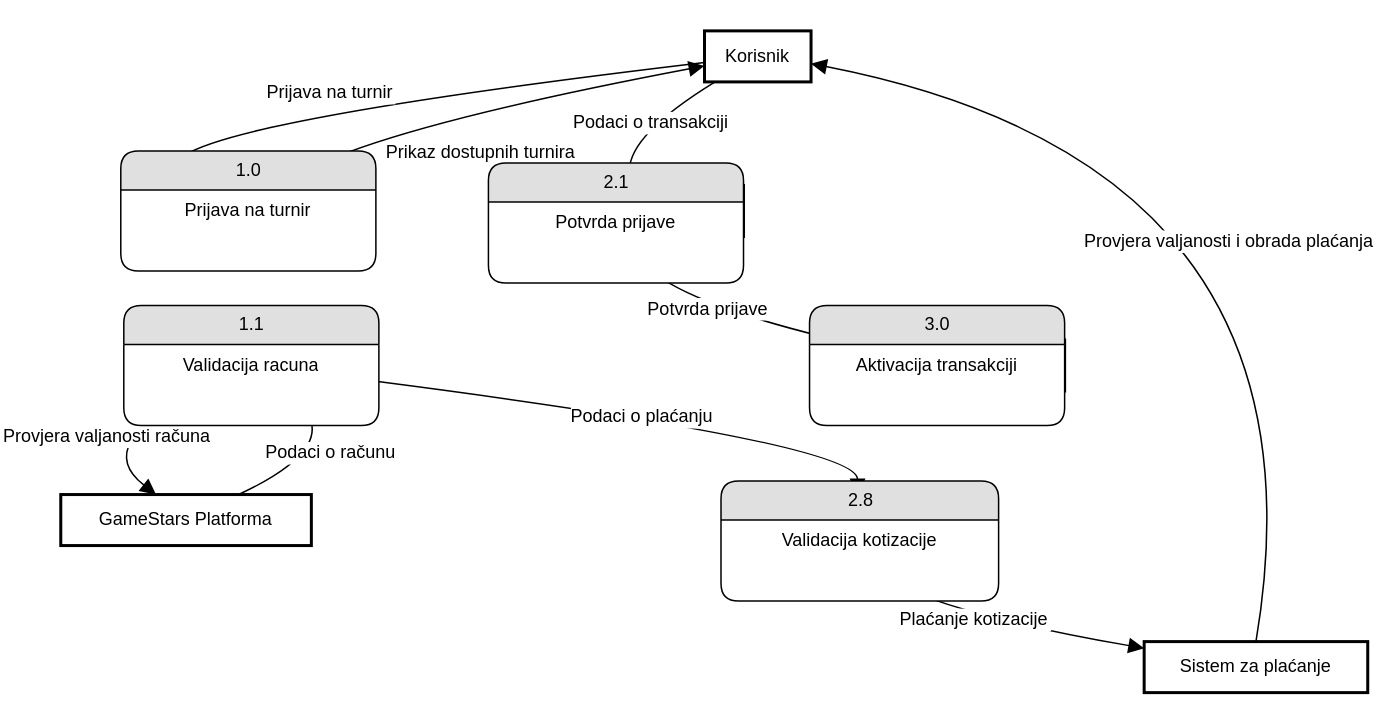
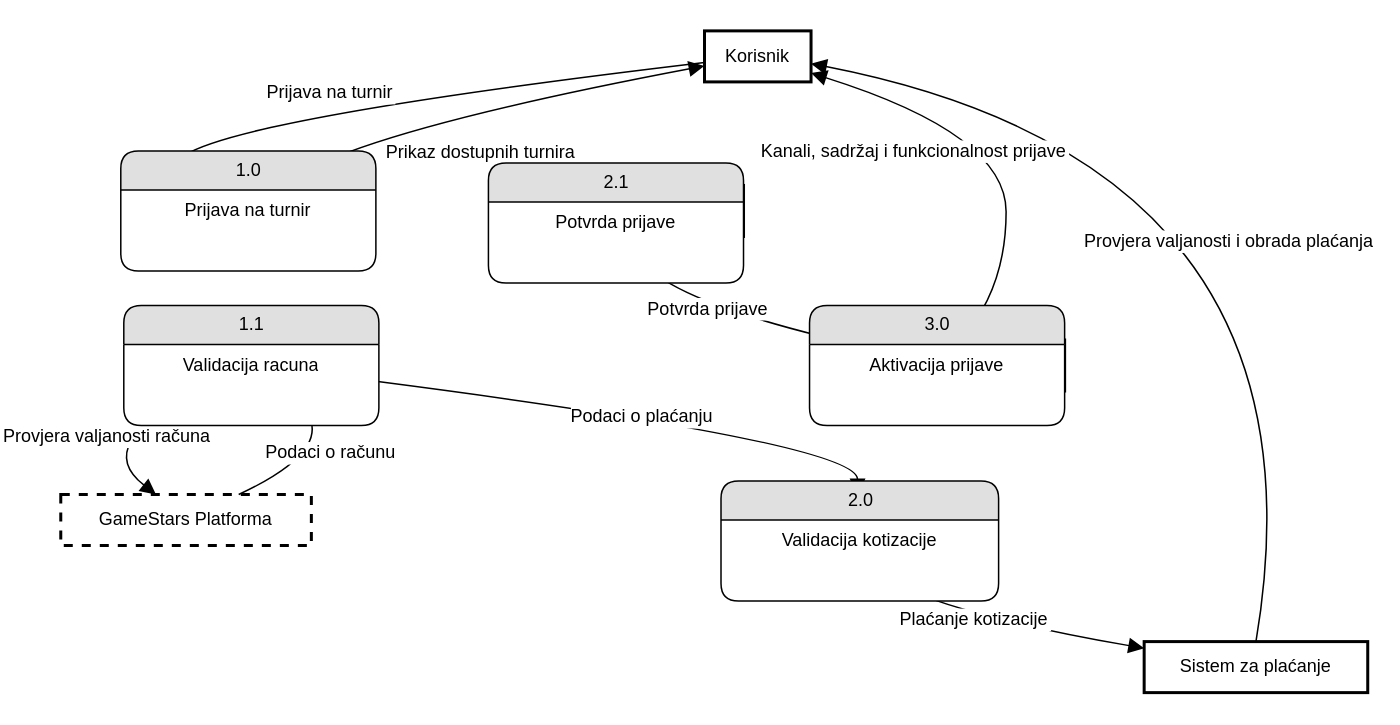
edge "Korisnik" -> "2.1 Potvrda prijave": removed, label "Podaci o transakciji"
edge "3.0 Aktivacija prijave" -> "Korisnik": added, label "Kanali, sadržaj i funkcionalnost prijave"
node "Aktivacija transakciji": label "Aktivacija transakciji" -> "Aktivacija prijave"
node "2.8": label "2.8" -> "2.0"
node "GameStars Platforma": style solid -> dashed
